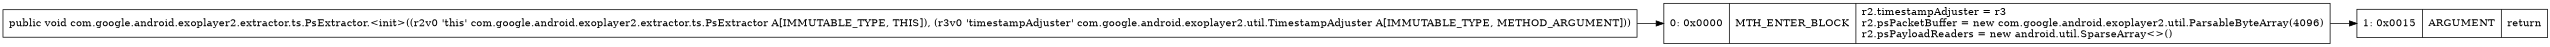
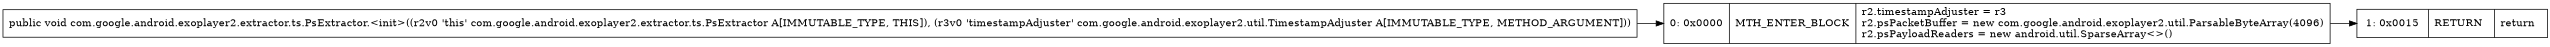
node "1: 0x0015": text "ARGUMENT" -> "RETURN"
